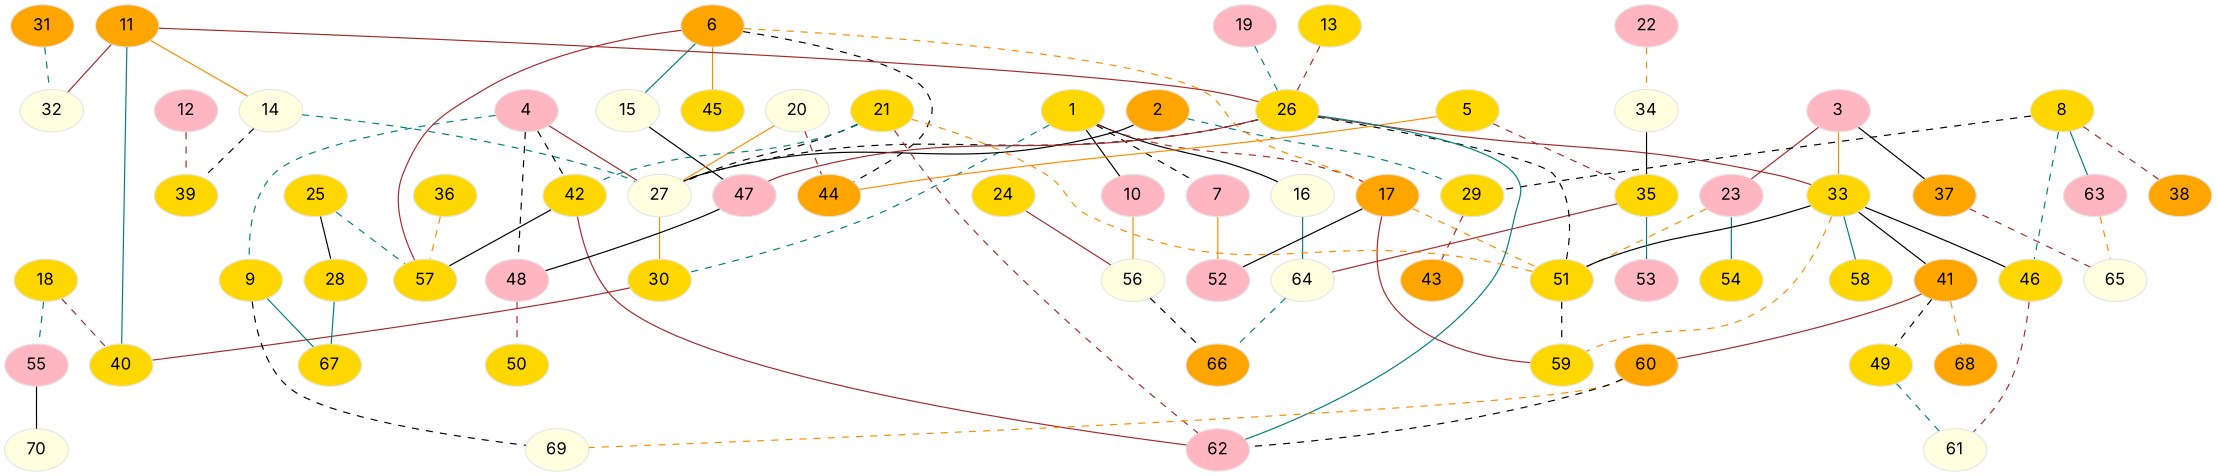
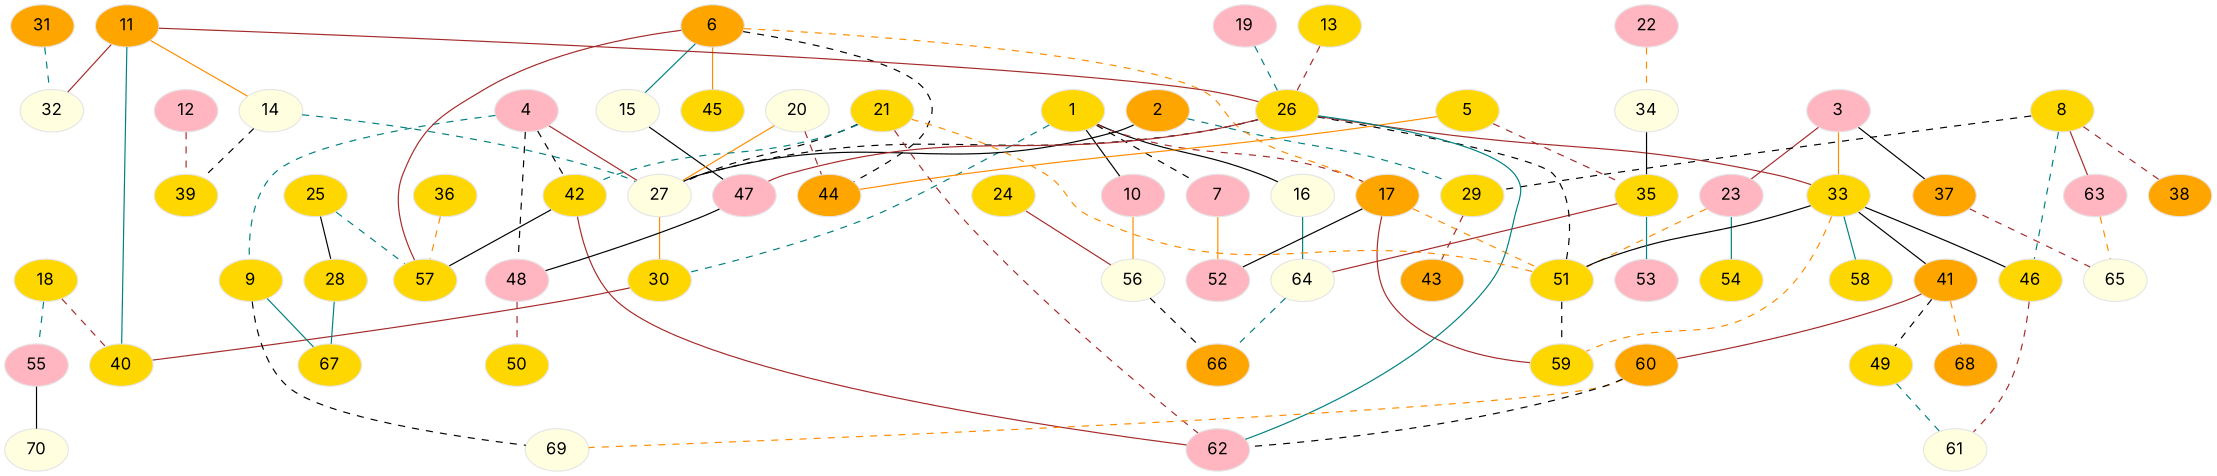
edge "8" -- "63": color teal -> brown
